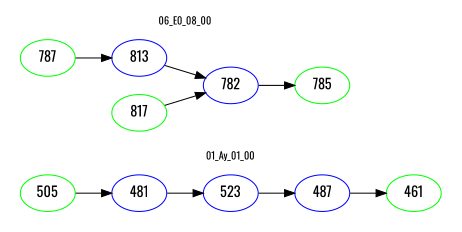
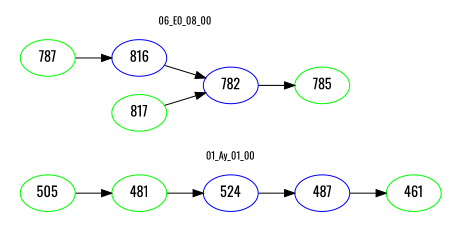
node "813": label "813" -> "816"
node "481": color blue -> green
node "523": label "523" -> "524"
